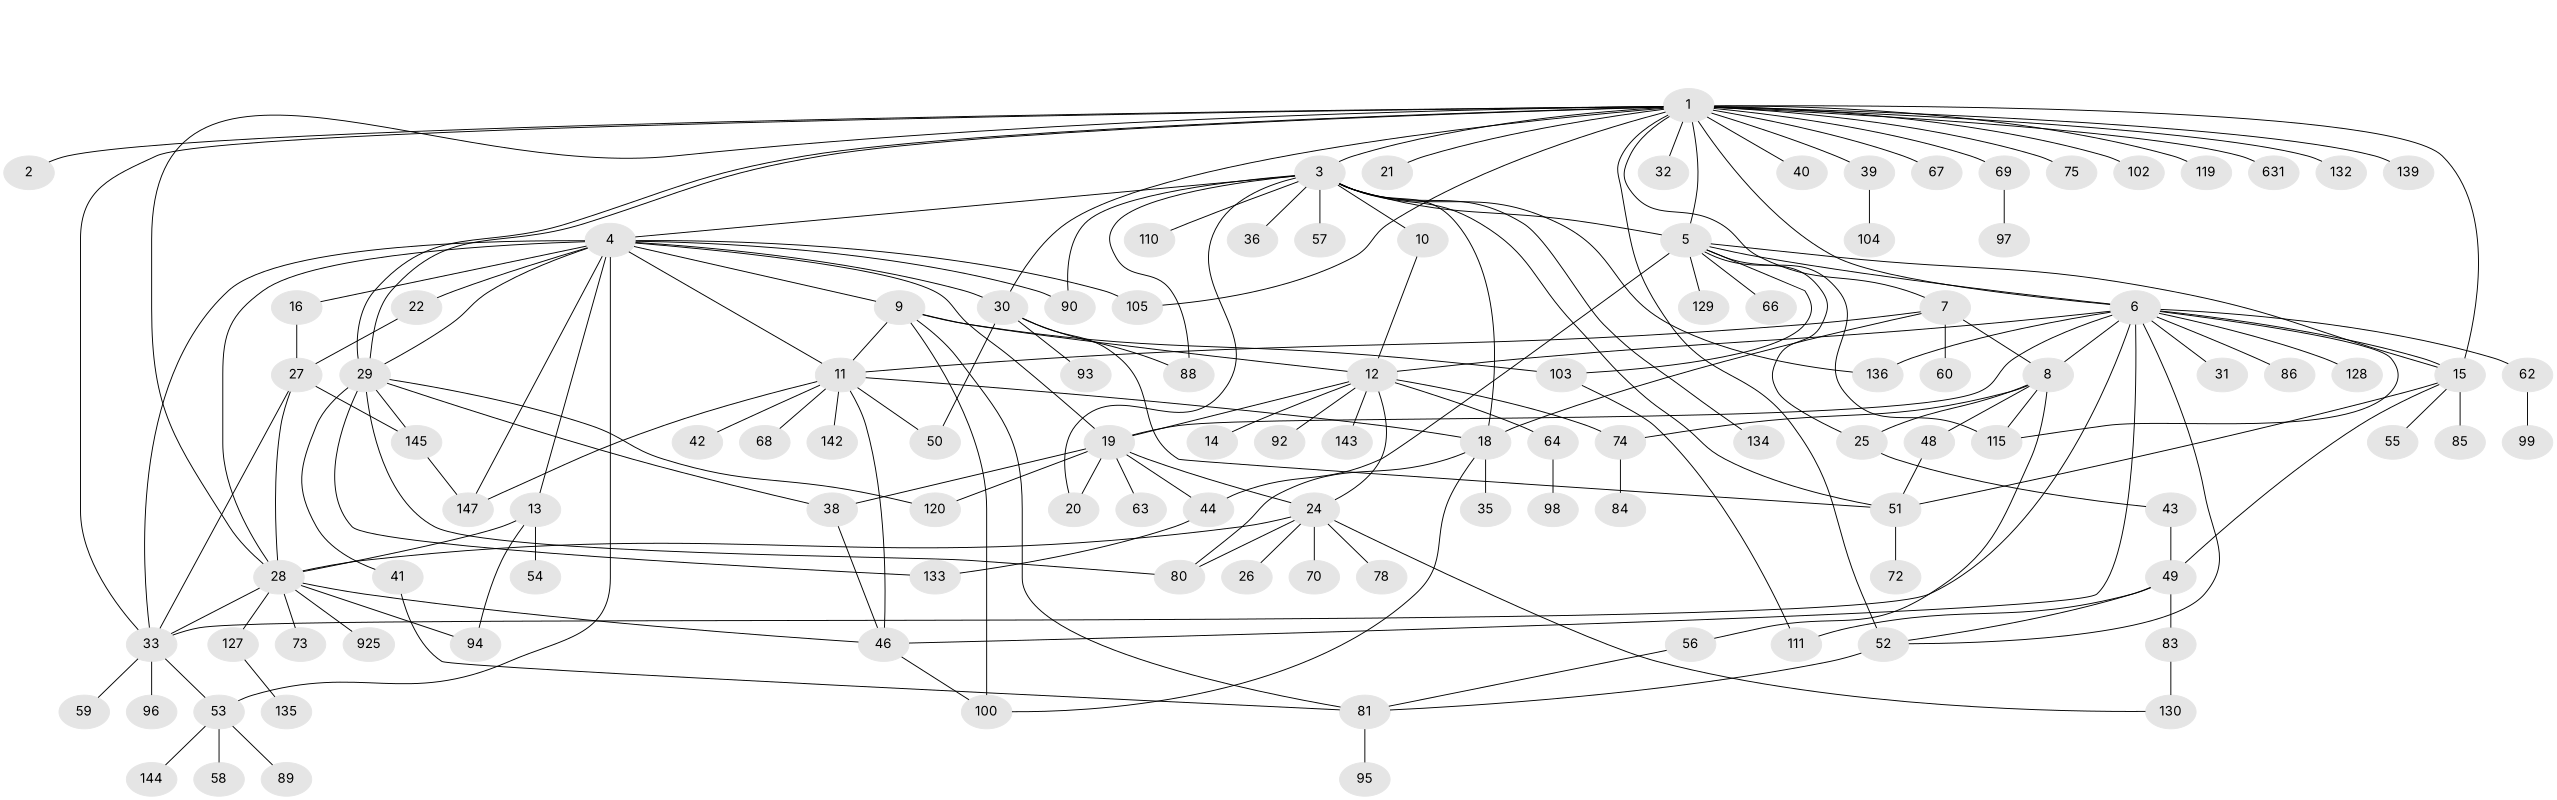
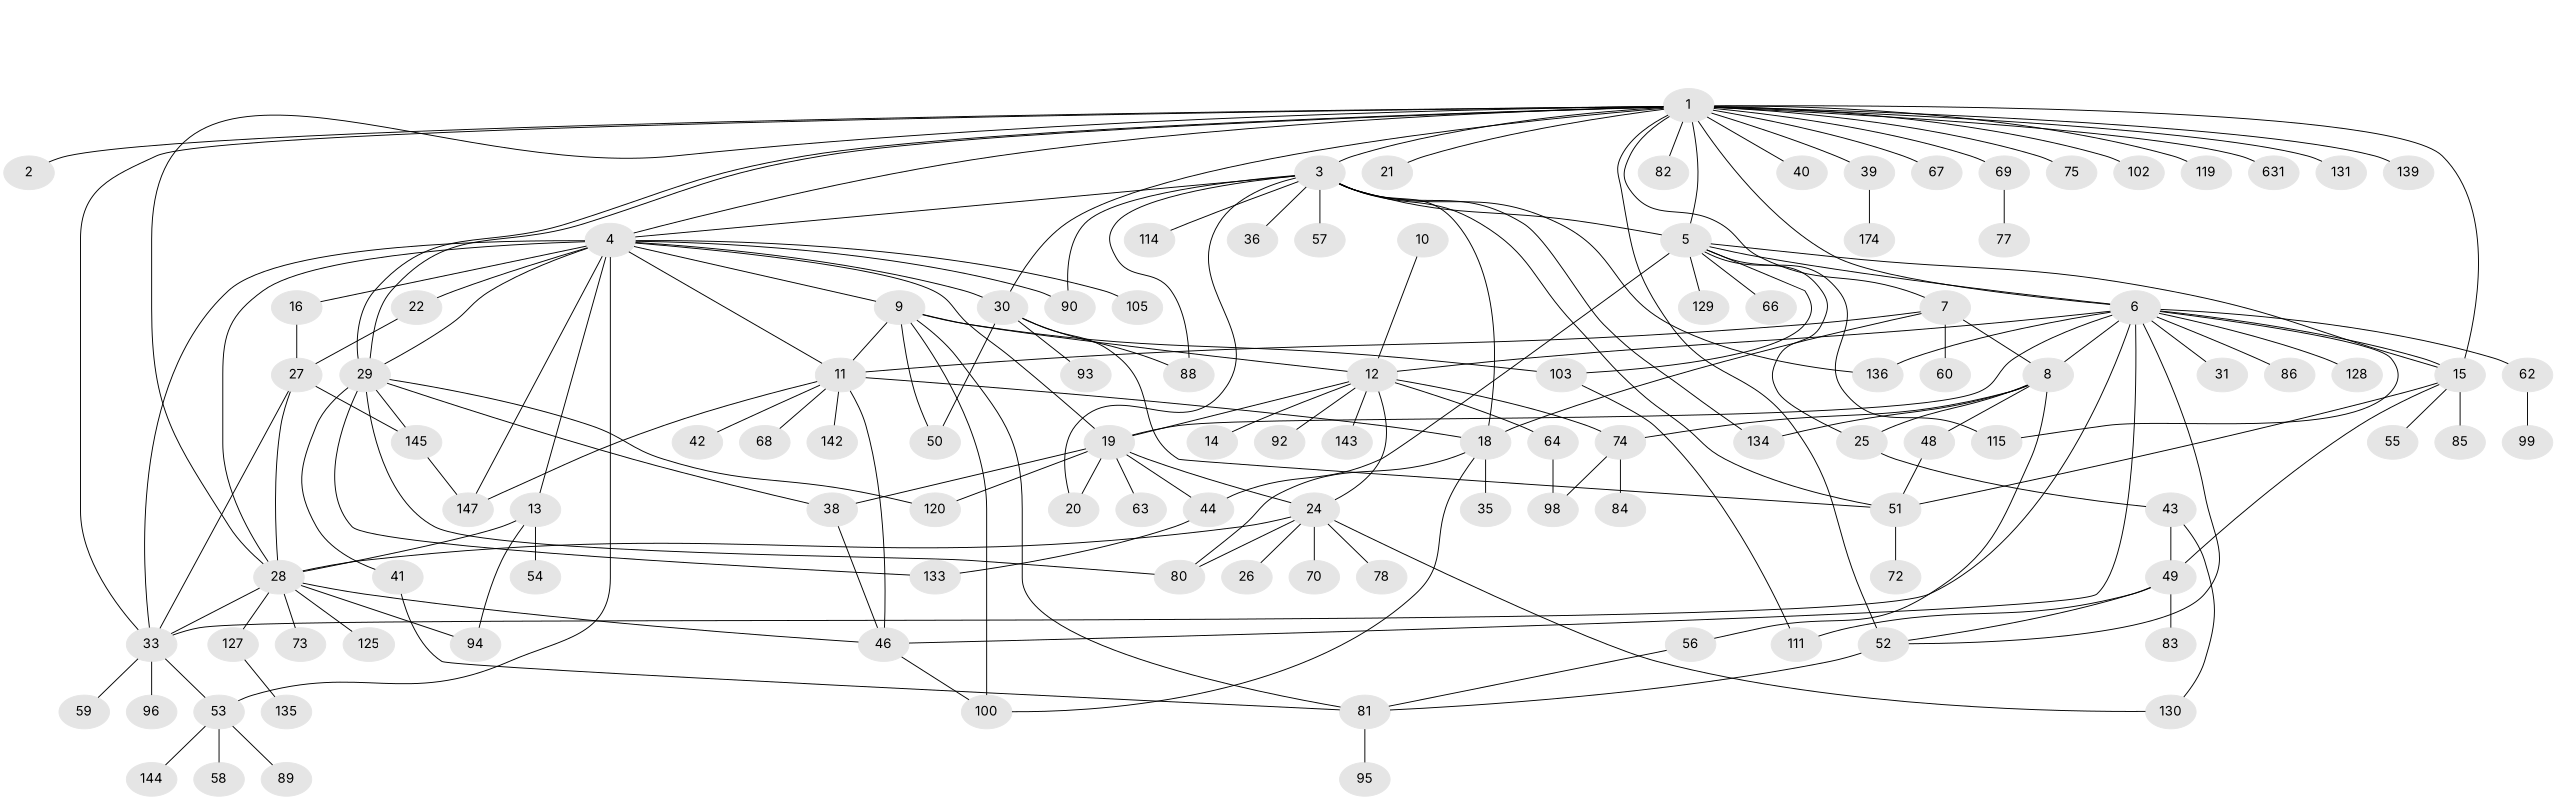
node "32": label "32" -> "82"
node "132": label "132" -> "131"
edge "3" -- "10": removed
edge "1" -- "105": now "1" -- "4"
node "110": label "110" -> "114"
node "104": label "104" -> "174"
node "97": label "97" -> "77"
edge "11" -- "50": now "9" -- "50"
edge "8" -- "115": now "8" -- "134"
edge "74" -- "98": added
node "925": label "925" -> "125"
edge "83" -- "130": now "43" -- "130"
